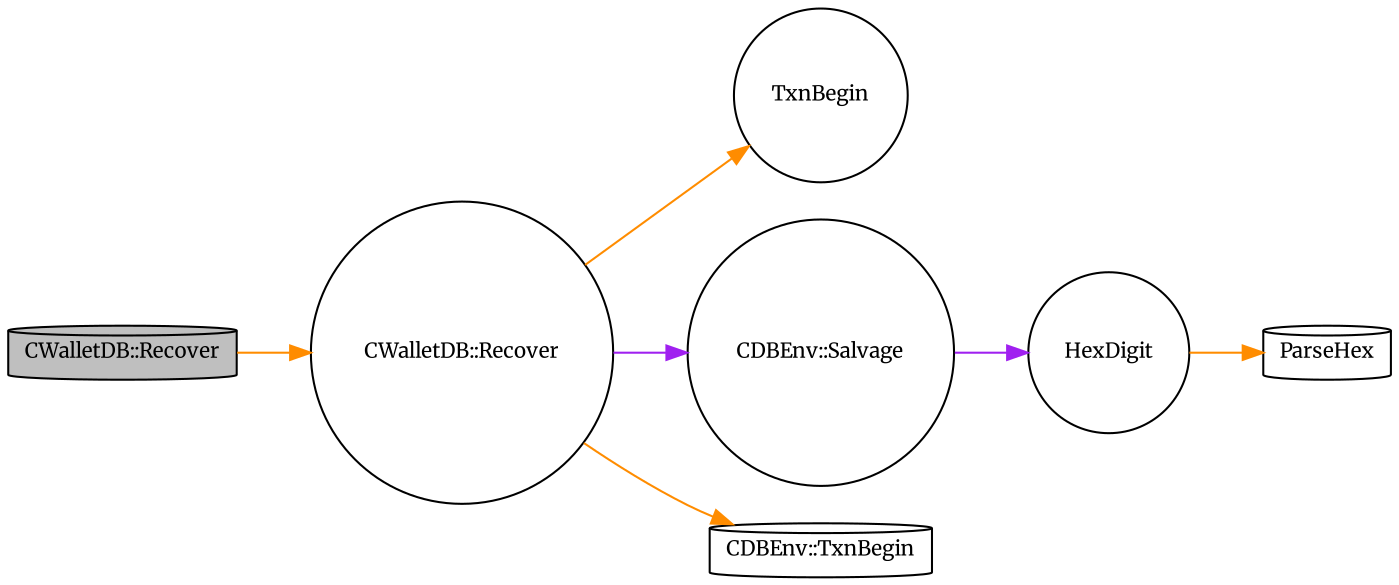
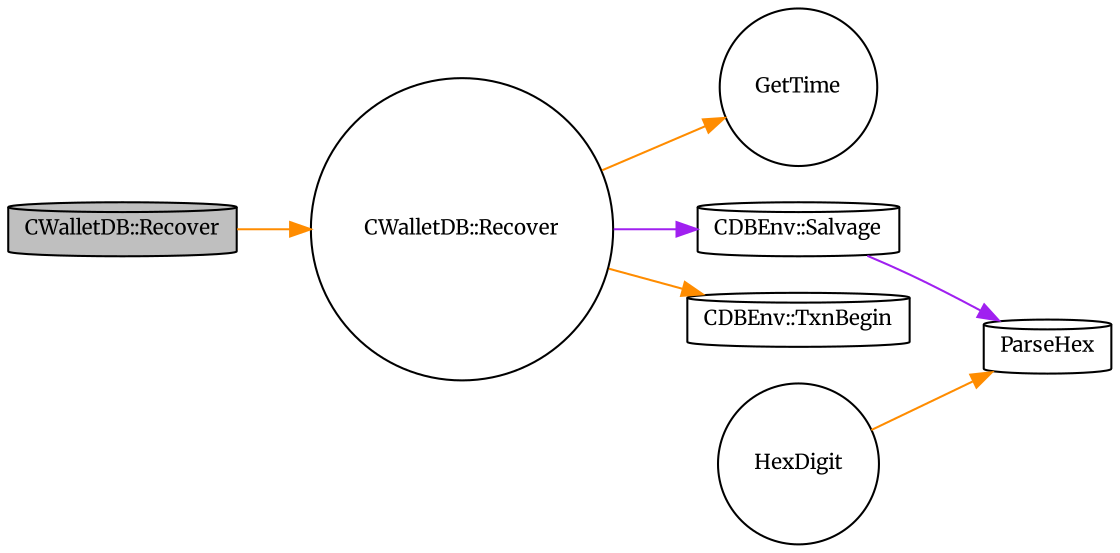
node "TxnBegin": label "TxnBegin" -> "GetTime"
node "CDBEnv::Salvage": shape circle -> cylinder
edge "CDBEnv::Salvage" -> "HexDigit": now "CDBEnv::Salvage" -> "ParseHex"
